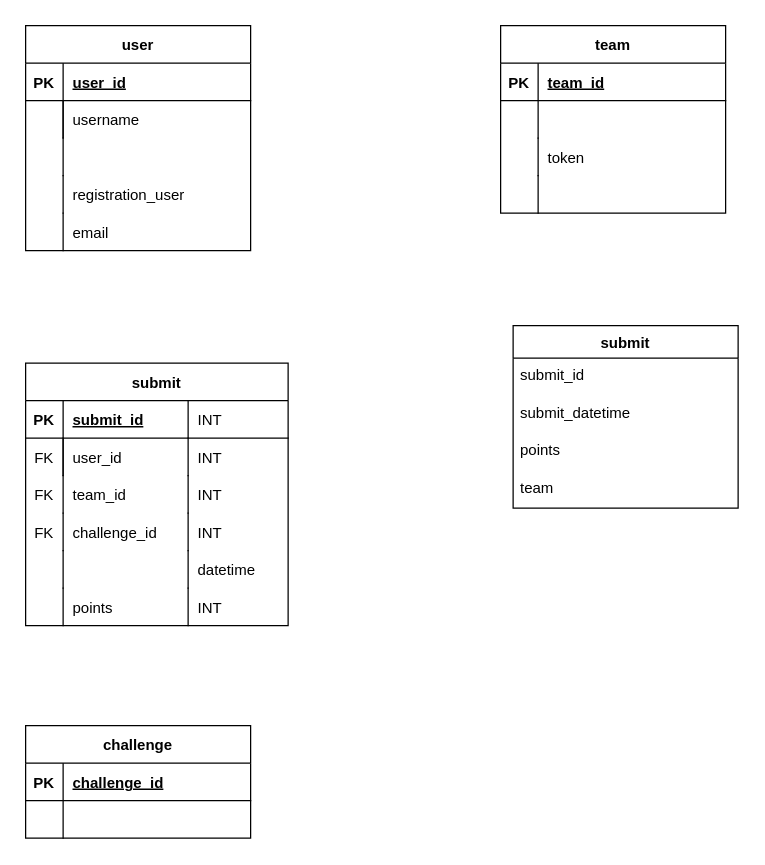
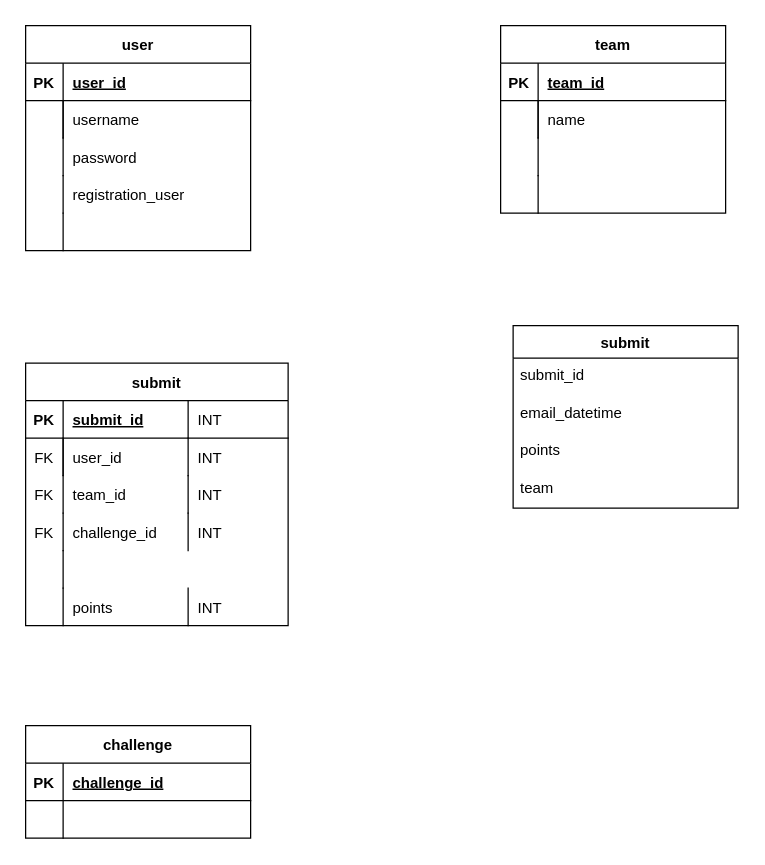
node "name": added
node "password": added
node "token": removed
node "email": removed
node "submit_datetime": label "submit_datetime" -> "email_datetime"
node "datetime": removed
